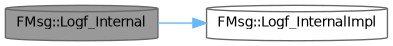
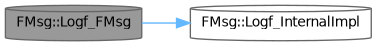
node "FMsg::Logf_Internal": label "FMsg::Logf_Internal" -> "FMsg::Logf_FMsg"
